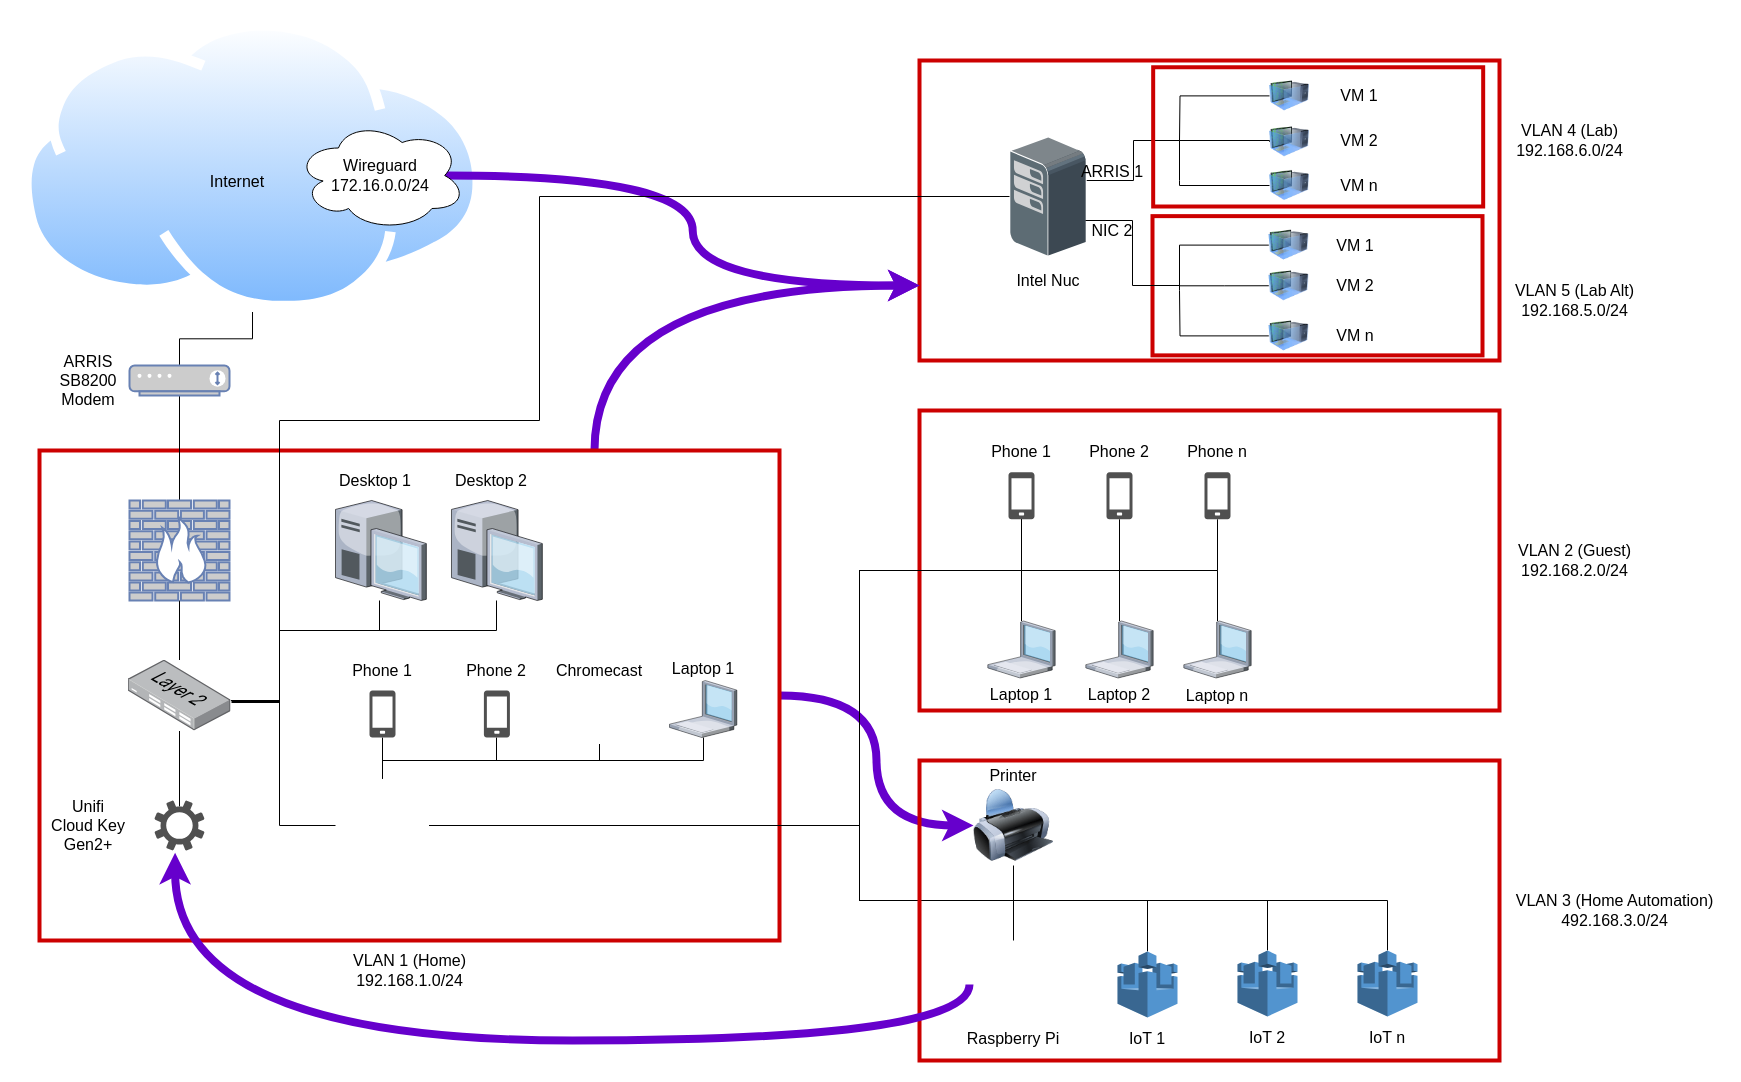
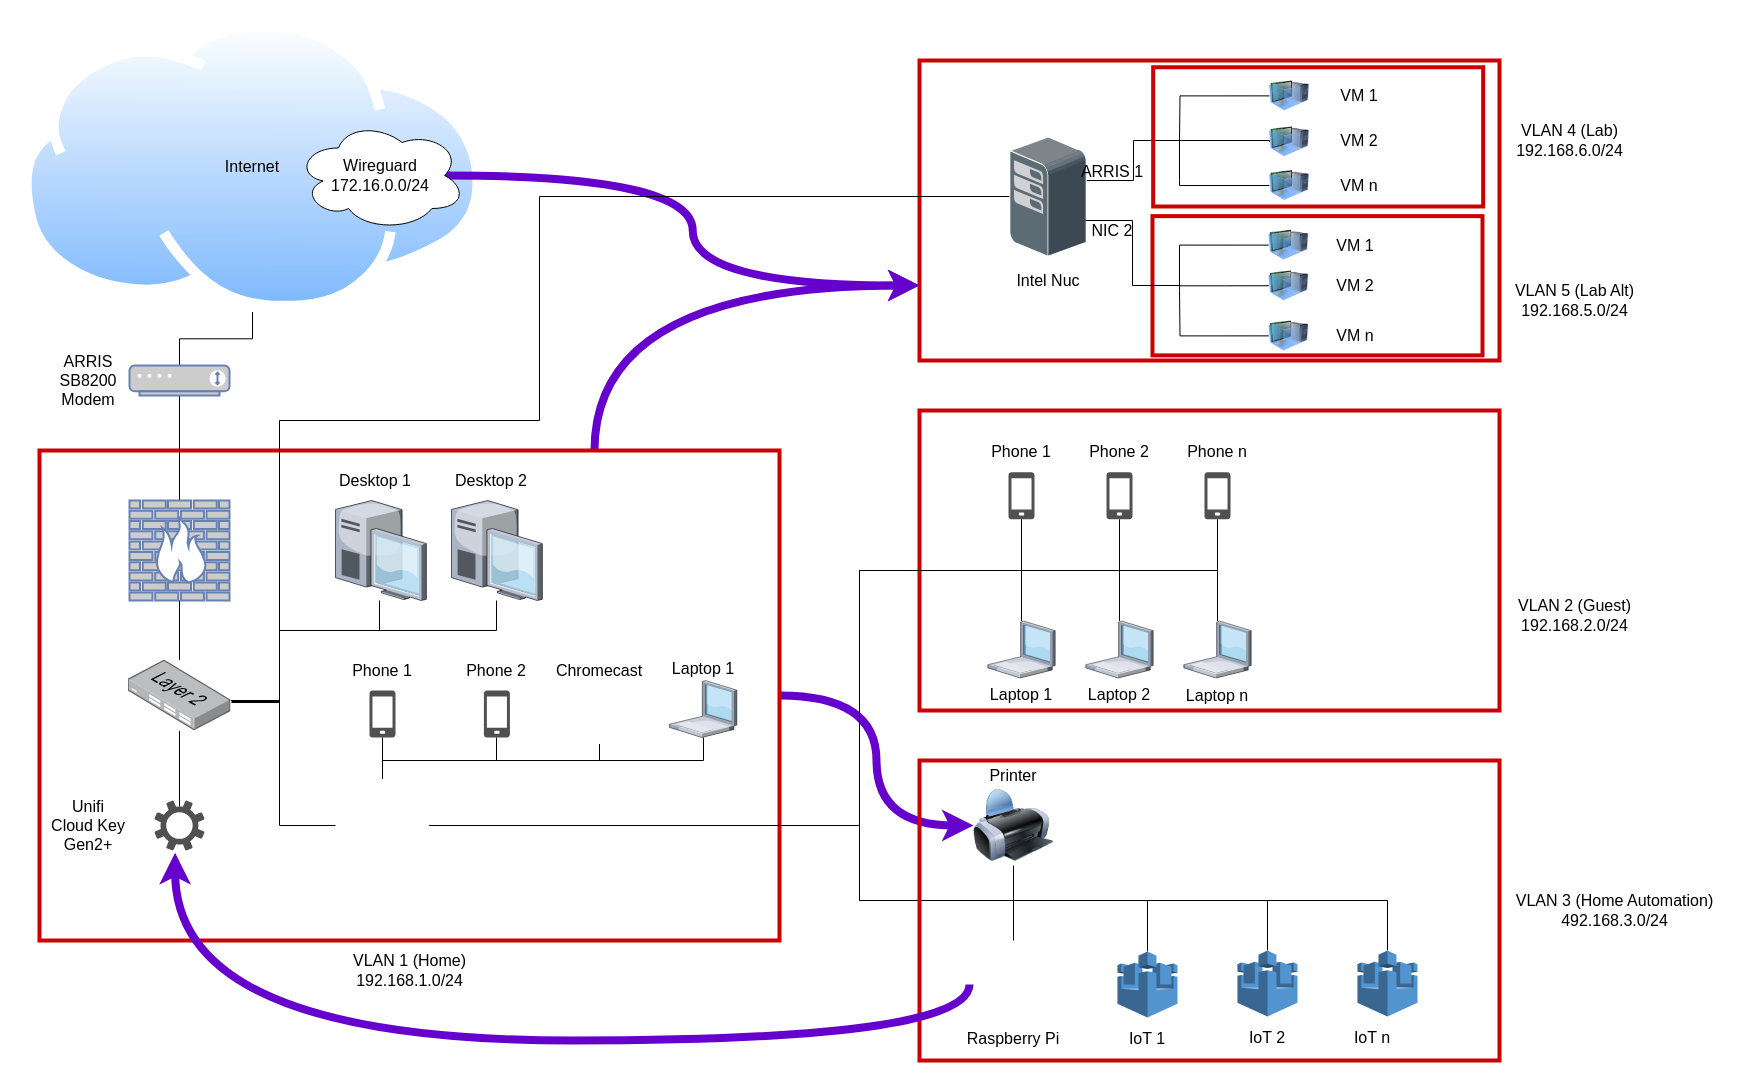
node "Internet": moved (238, 181) -> (253, 166)
node "VLAN 2 (Guest) 192.168.2.0/24": moved (1575, 561) -> (1575, 616)
node "IoT n": moved (1388, 1038) -> (1373, 1038)
